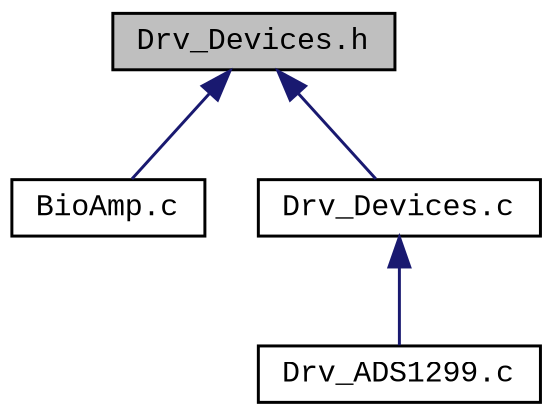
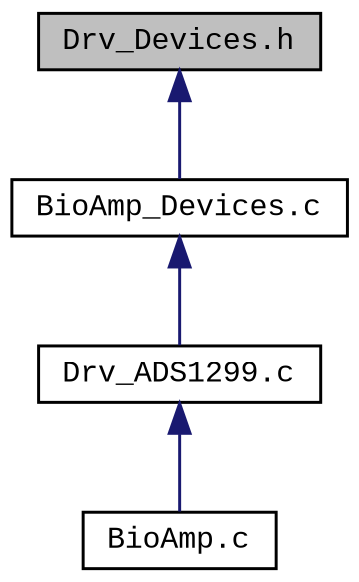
edge "BioAmp.c" -> "Drv_Devices.h": now "BioAmp.c" -> "Drv_ADS1299.c"
node "Drv_Devices.c": label "Drv_Devices.c" -> "BioAmp_Devices.c"
